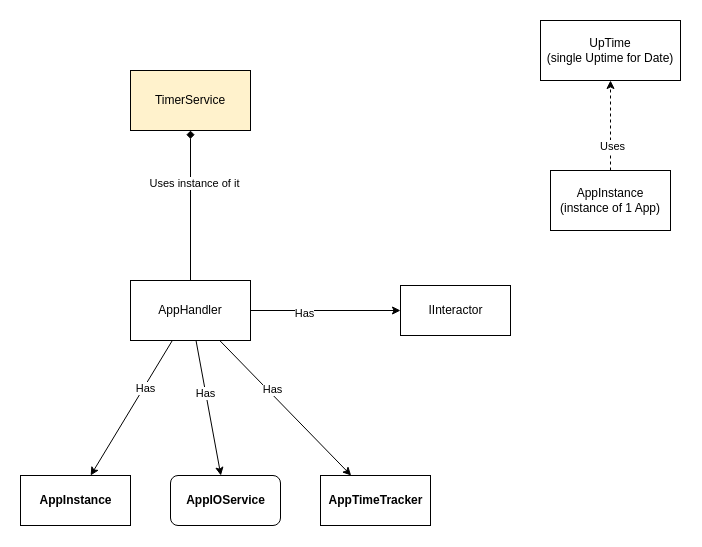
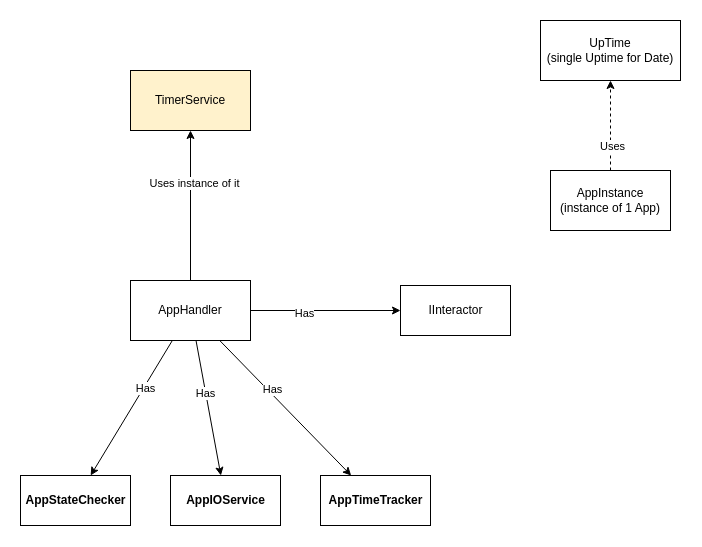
edge "AppHandler" -> "TimerService": arrowhead diamond -> classic
node "AppInstance": label "AppInstance" -> "AppStateChecker"
node "AppIOService": shape rounded rectangle -> rectangle
